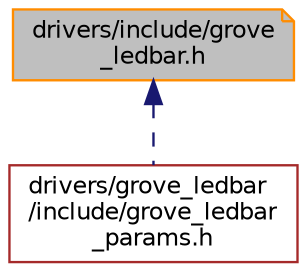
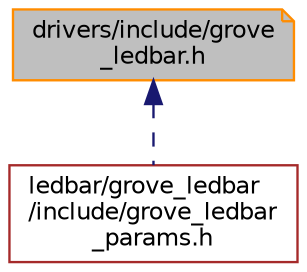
node "drivers/grove_ledbar /include/grove_ledbar _params.h": label "drivers/grove_ledbar /include/grove_ledbar _params.h" -> "ledbar/grove_ledbar /include/grove_ledbar _params.h"
